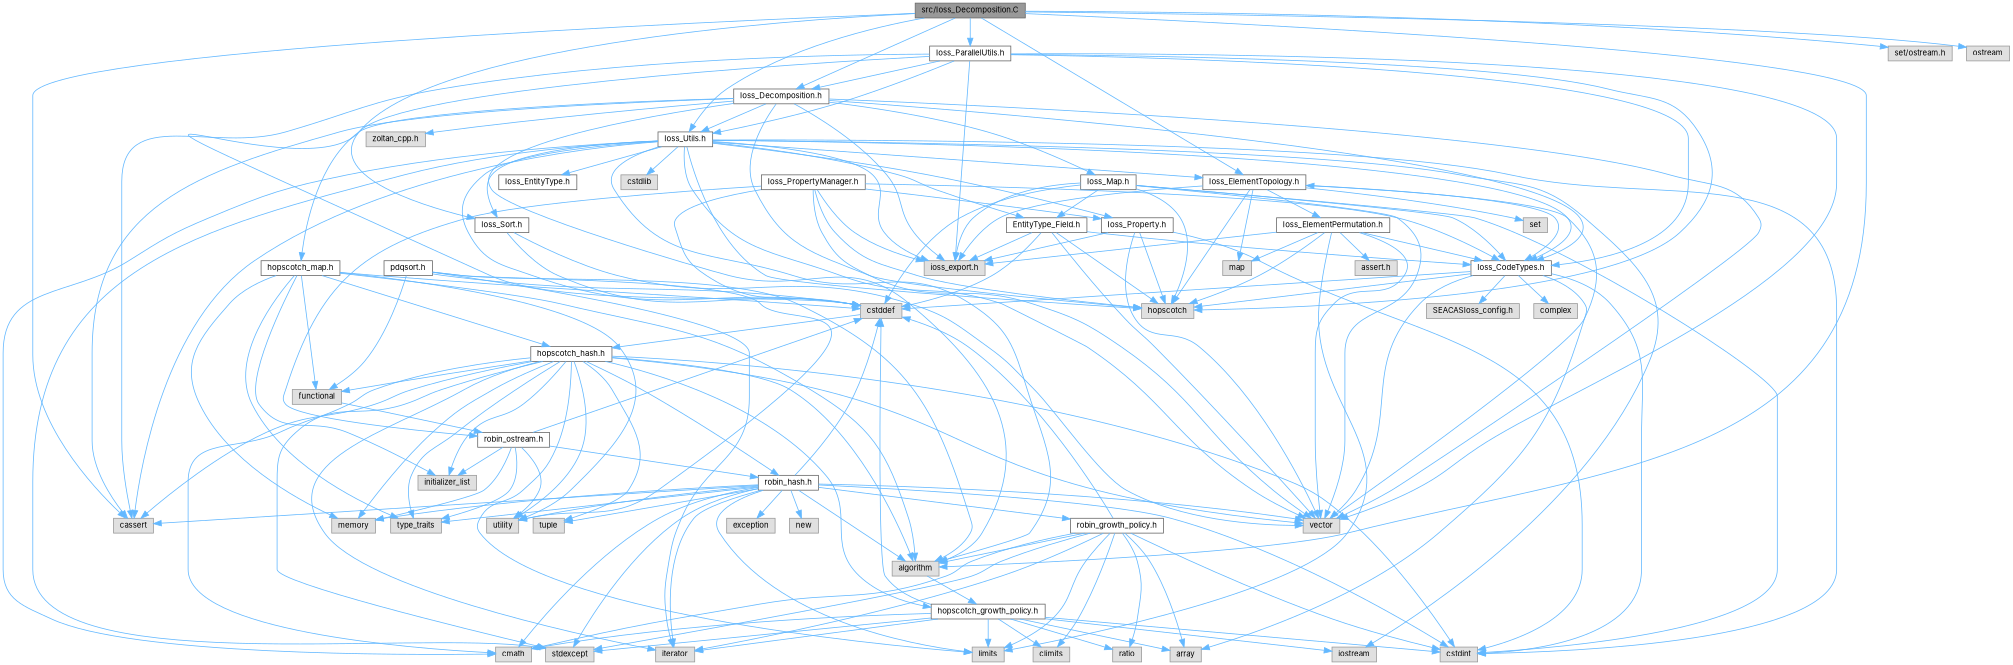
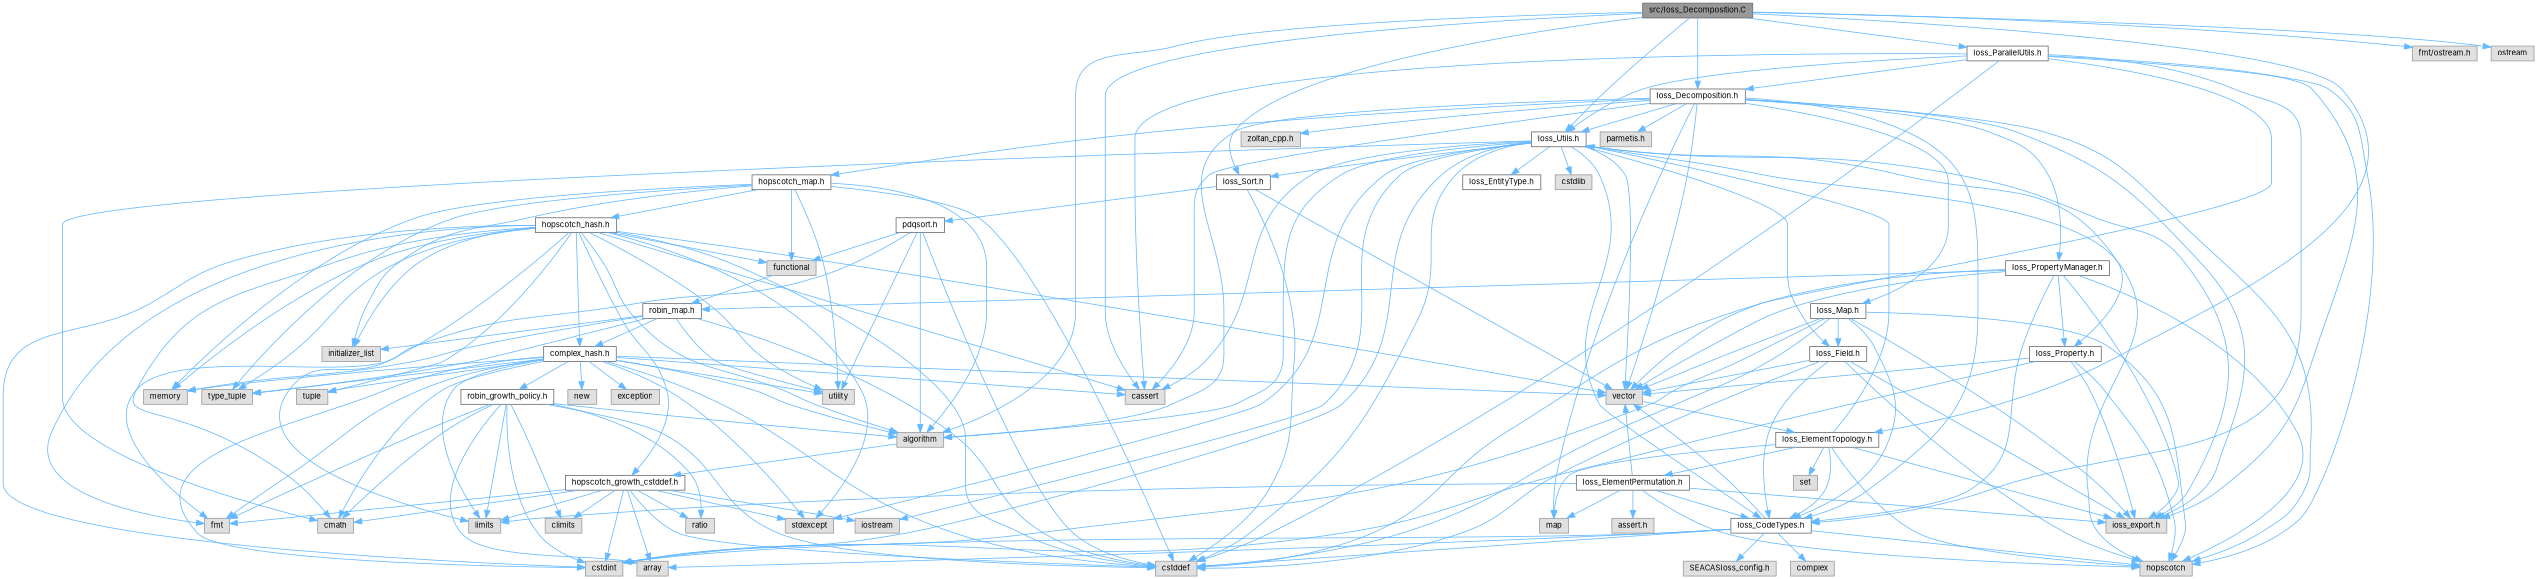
node "set/ostream.h": label "set/ostream.h" -> "fmt/ostream.h"
edge "Ioss_Decomposition.h" -> "Ioss_PropertyManager.h": added
node "parmetis.h": added
edge "Ioss_Utils.h" -> "Ioss_ElementTopology.h": reversed
edge "Ioss_Sort.h" -> "pdqsort.h": added
node "EntityType_Field.h": label "EntityType_Field.h" -> "Ioss_Field.h"
edge "Ioss_Decomposition.h" -> "map": added
edge "cstddef" -> "hopscotch_hash.h": reversed
node "robin_ostream.h": label "robin_ostream.h" -> "robin_map.h"
node "robin_hash.h": label "robin_hash.h" -> "complex_hash.h"
node "type_traits": label "type_traits" -> "type_tuple"
edge "robin_growth_policy.h" -> "stdexcept": removed
node "hopscotch_growth_policy.h": label "hopscotch_growth_policy.h" -> "hopscotch_growth_cstddef.h"
node "iterator": label "iterator" -> "fmt"
